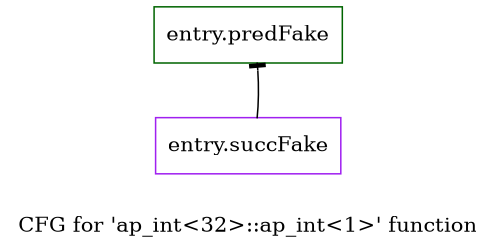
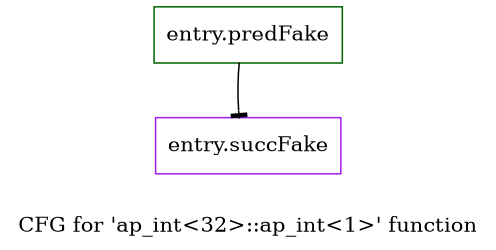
edge "entry.succFake" -> "entry.predFake": reversed
